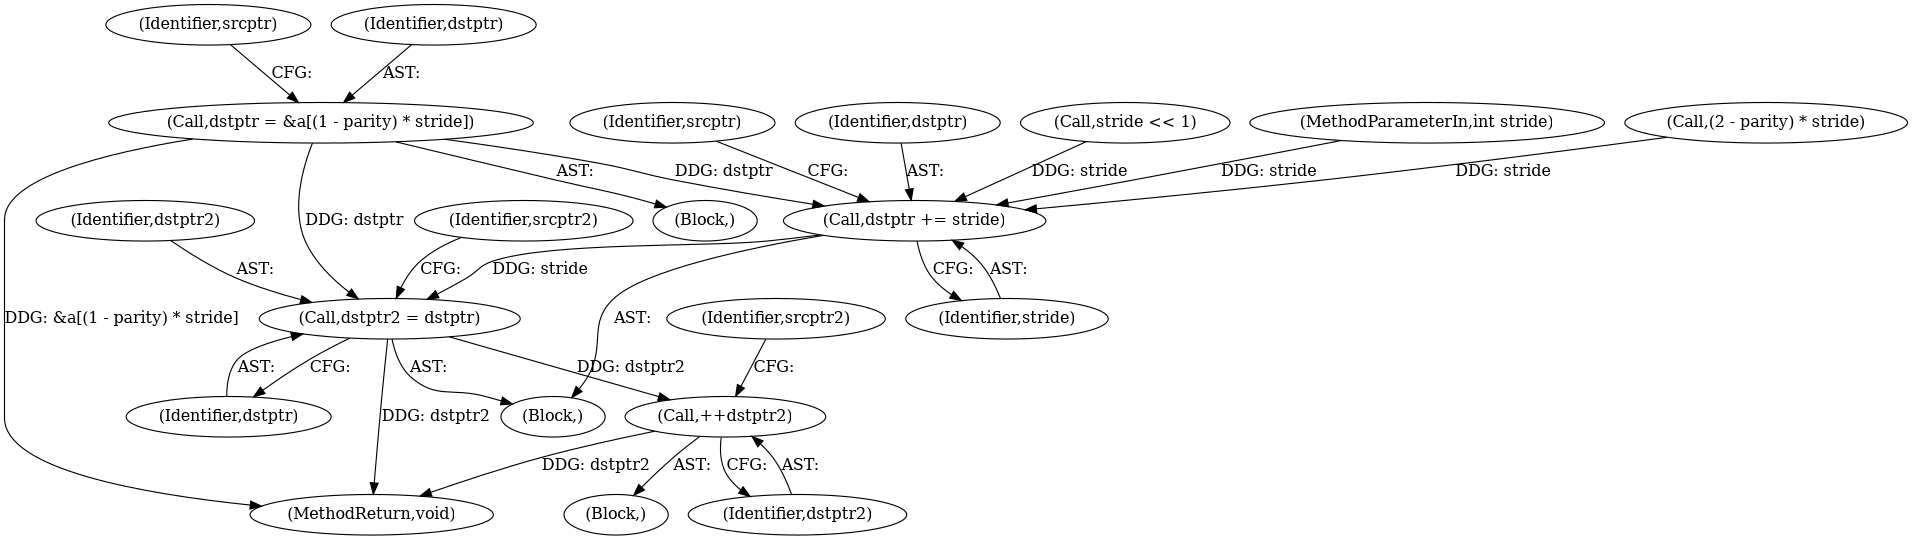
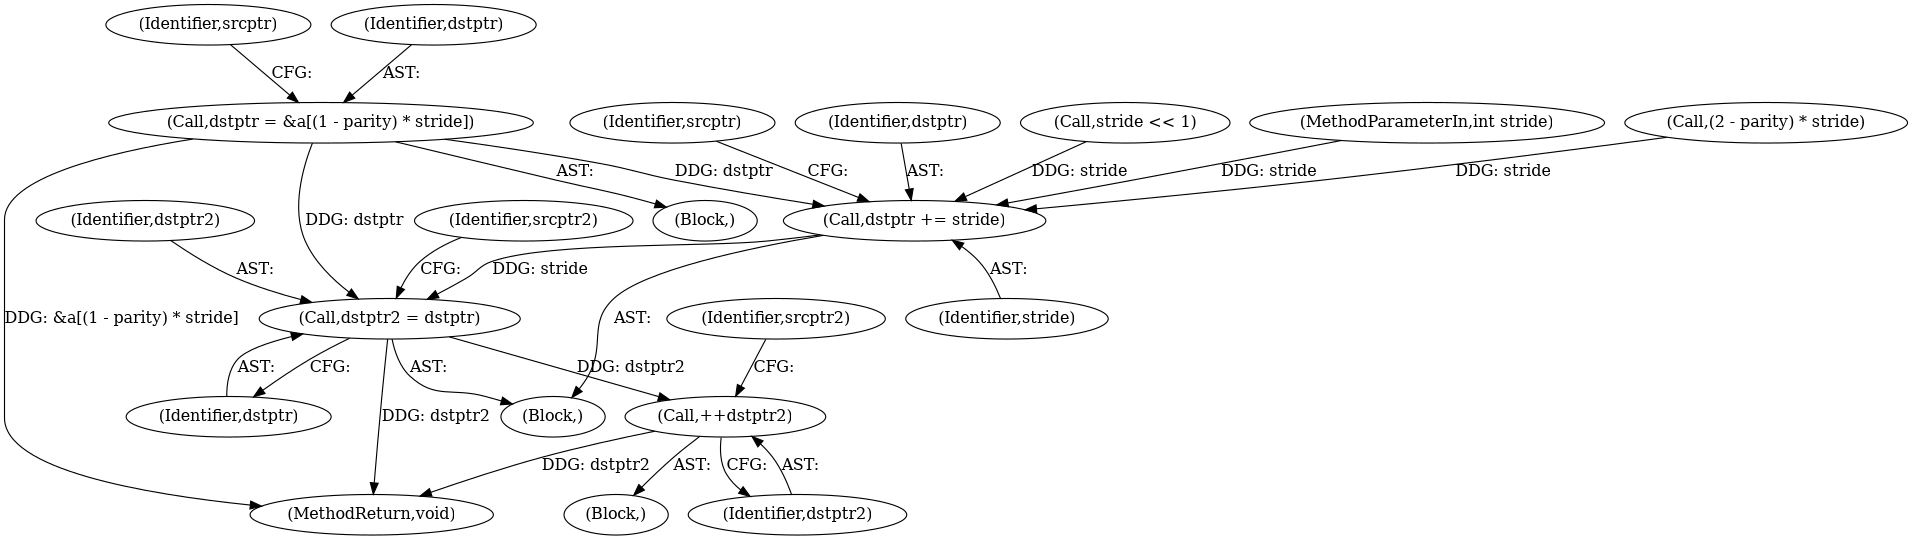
edge "(Call,dstptr += stride)" -> "(Identifier,stride)": removed, label "CFG:"
